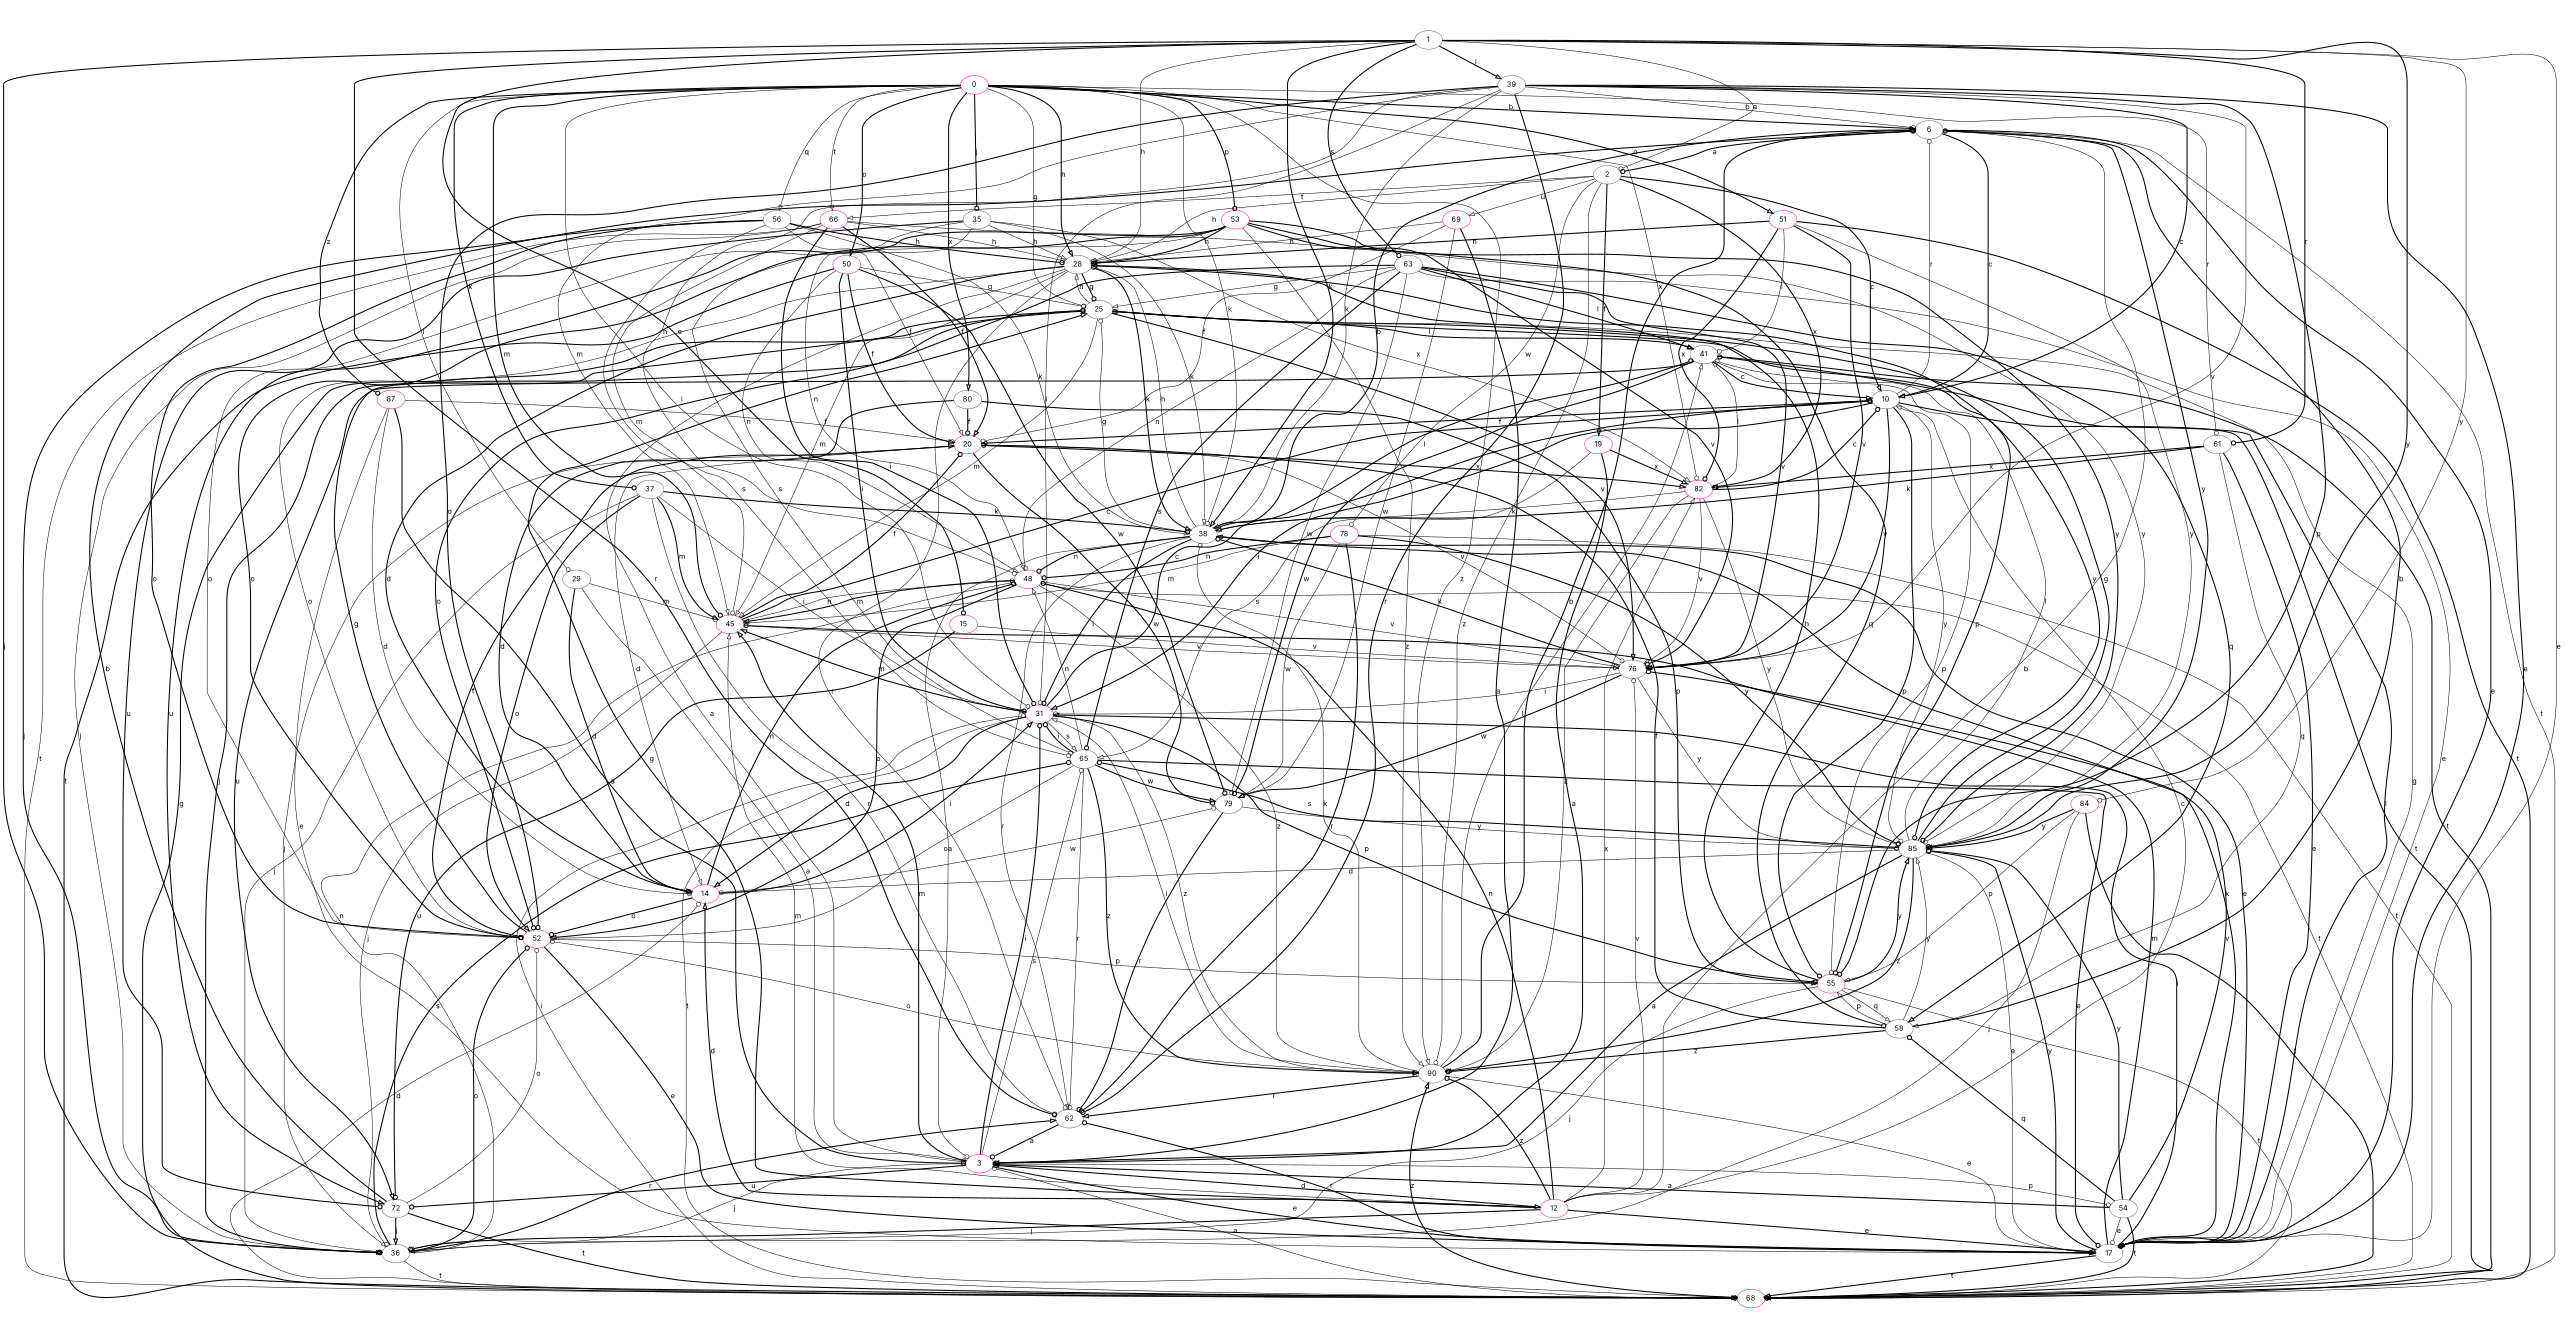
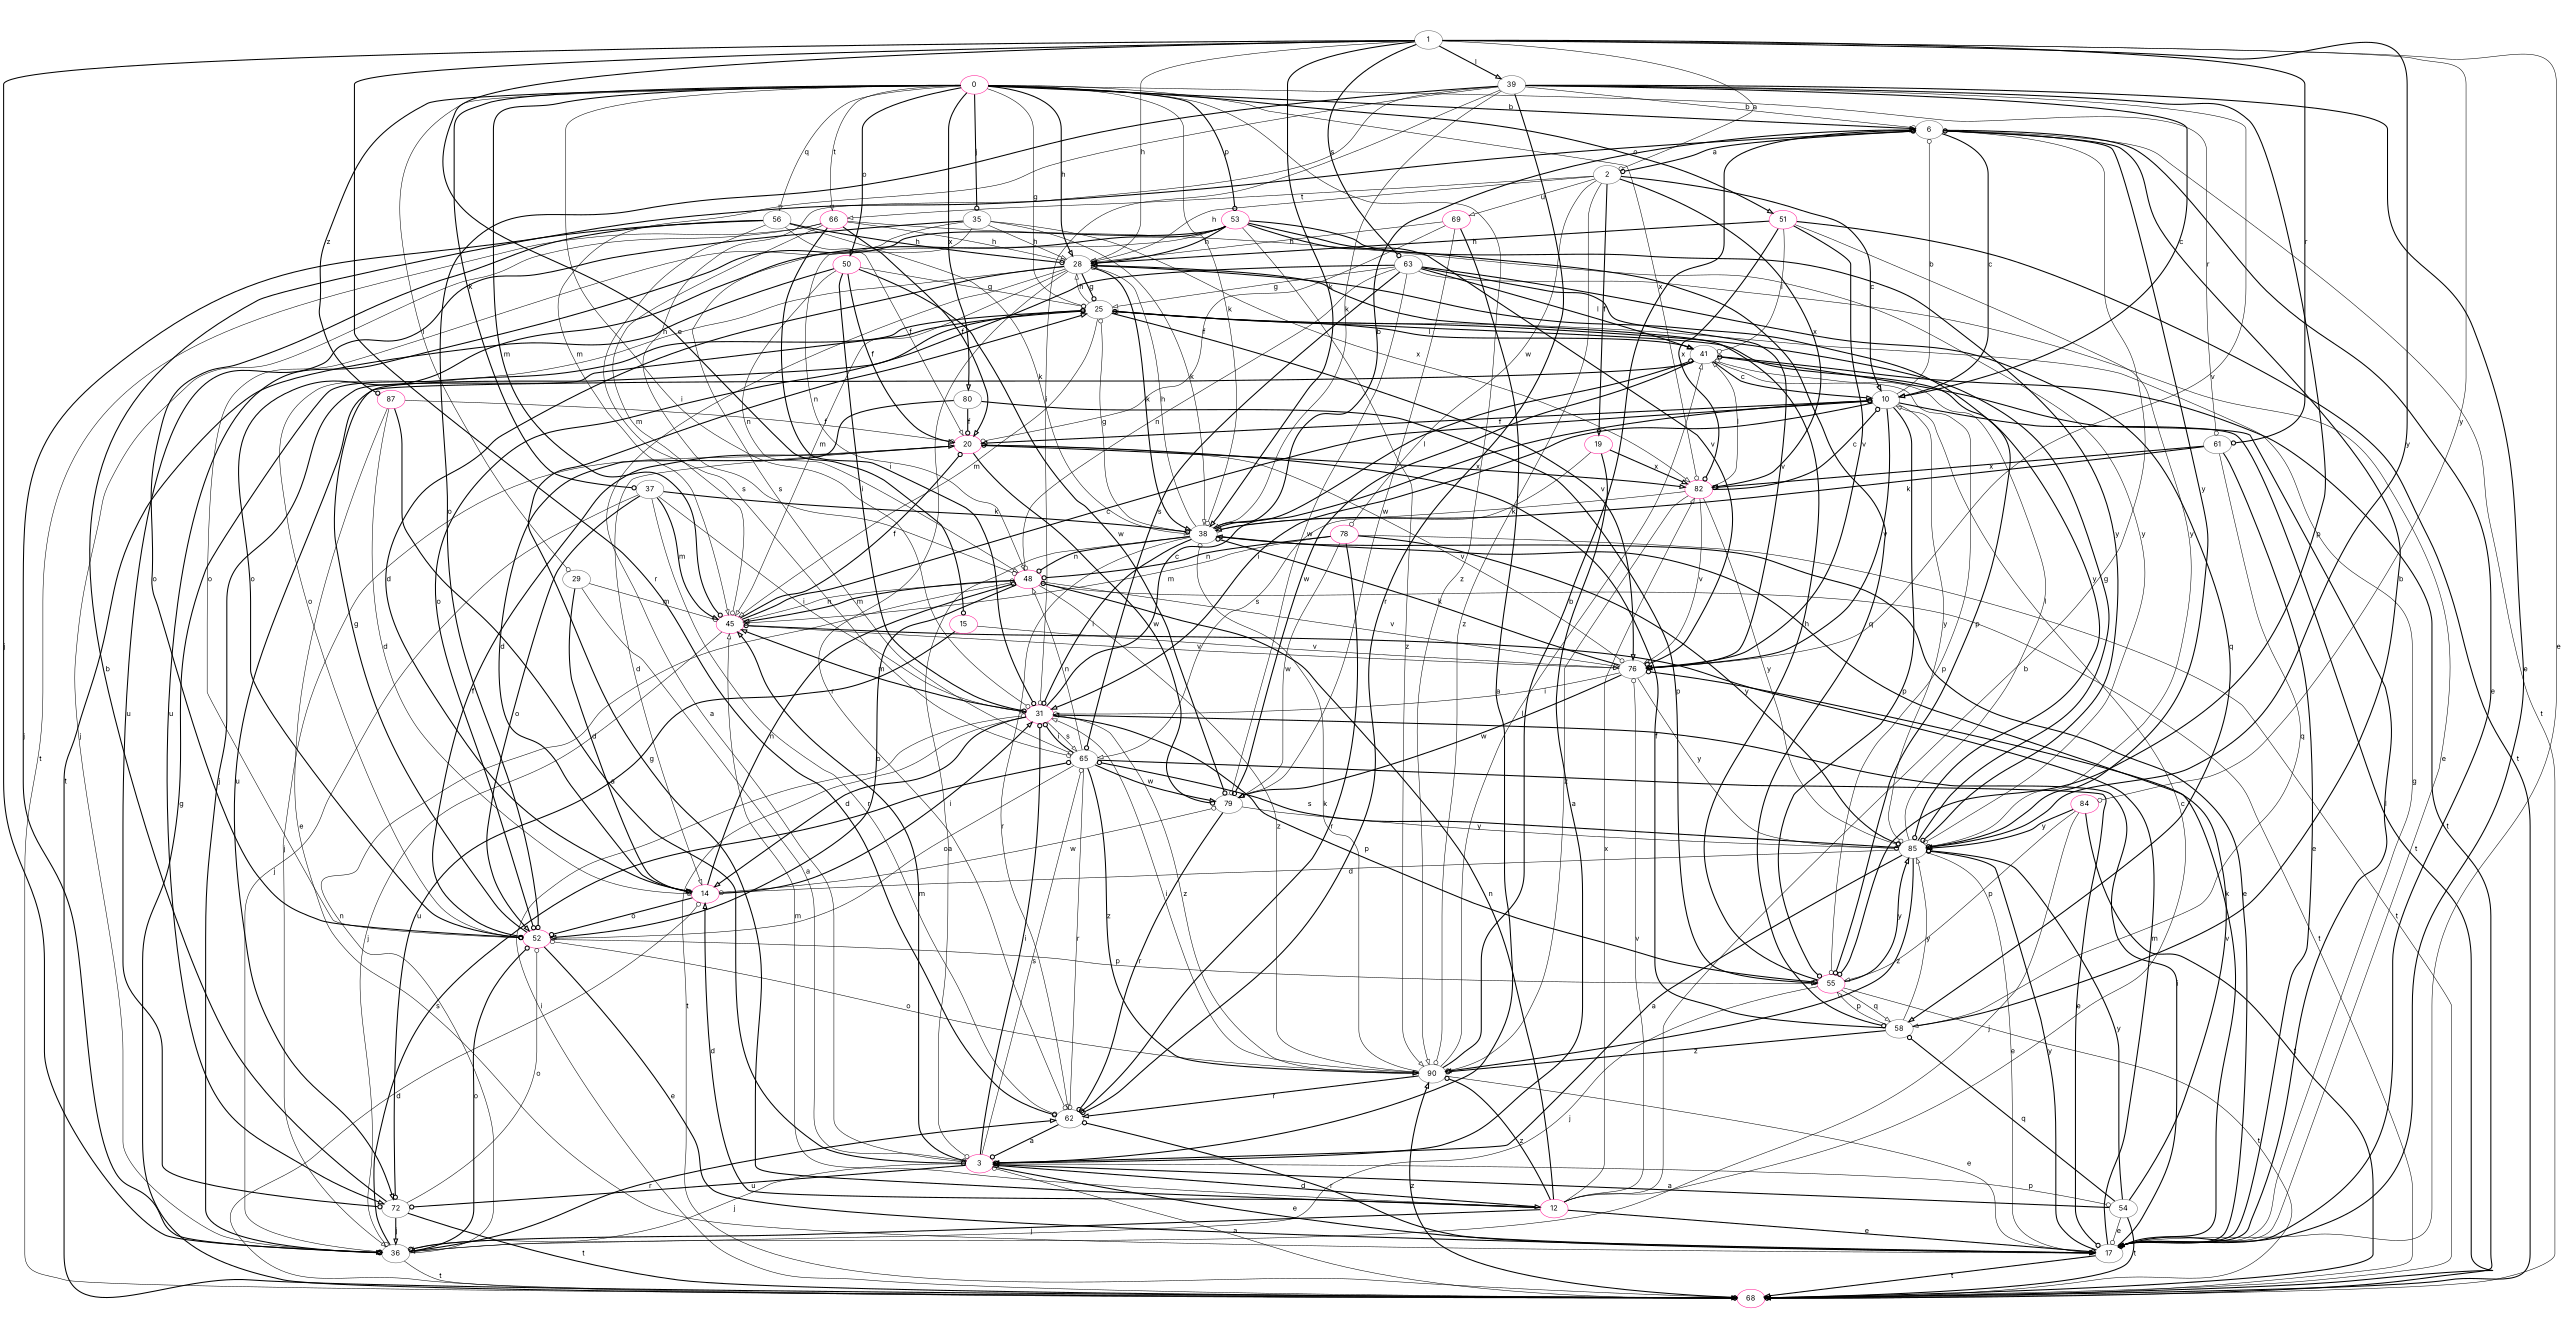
edge "10" -> "6": label "r" -> "b"
